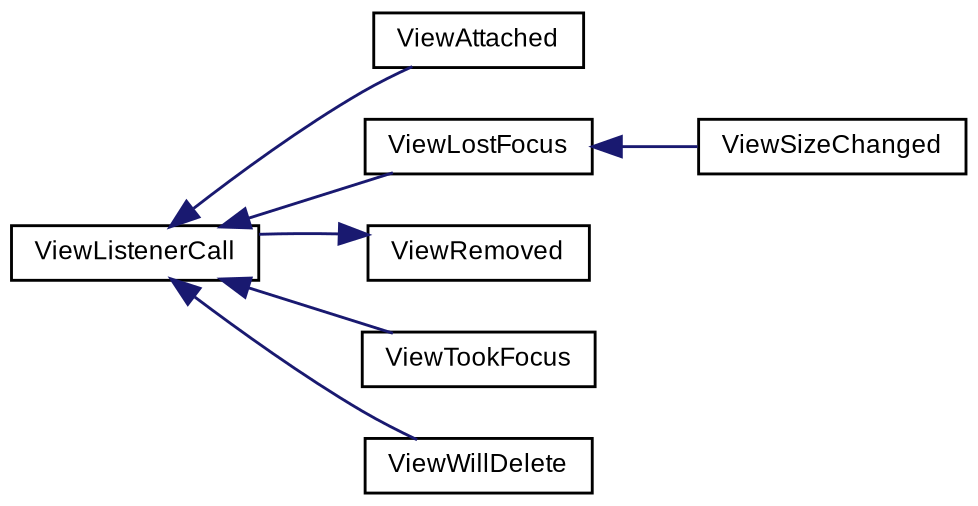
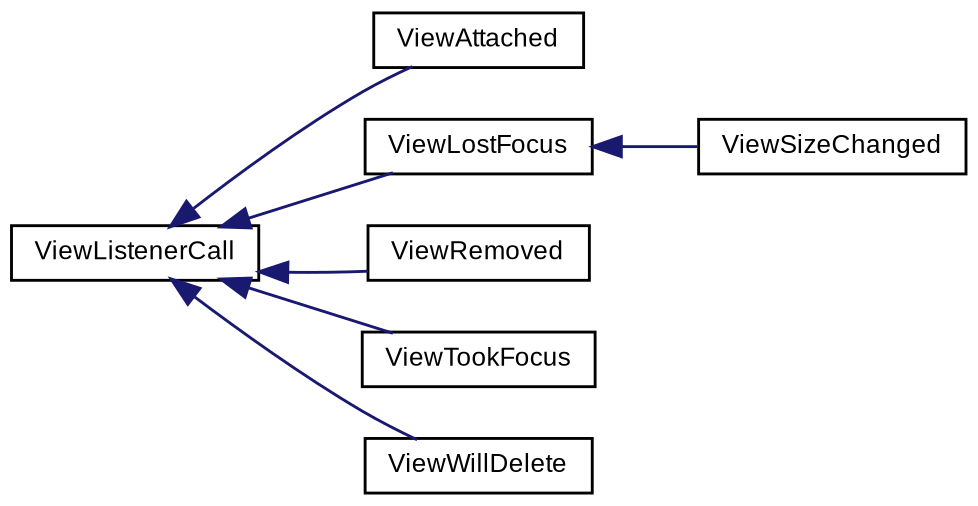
edge "ViewListenerCall" -> "ViewRemoved": reversed
